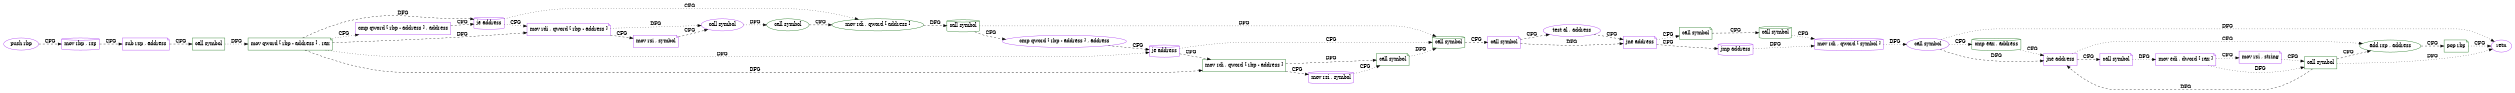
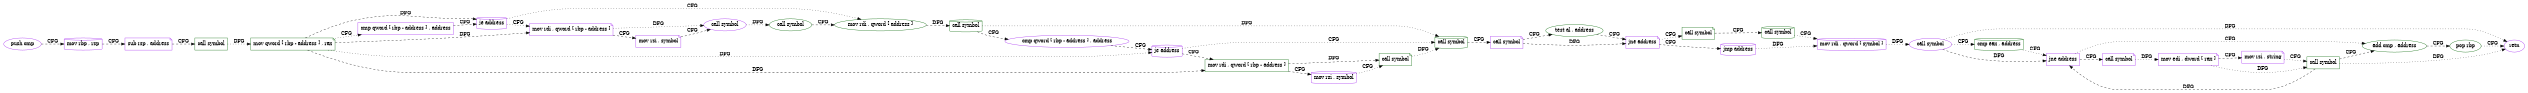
node "test al , address": color purple -> darkgreen
node "push rbp": label "push rbp" -> "push cmp"
node "add rsp , address": label "add rsp , address" -> "add cmp , address"
node "pop rbp": shape note -> ellipse
edge "mov edi , dword [ rax ]" -> "mov rsi , string": style dotted -> dashed
